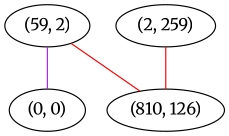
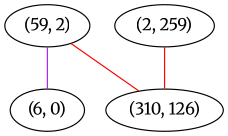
node "(0, 0)": label "(0, 0)" -> "(6, 0)"
node "(810, 126)": label "(810, 126)" -> "(310, 126)"
